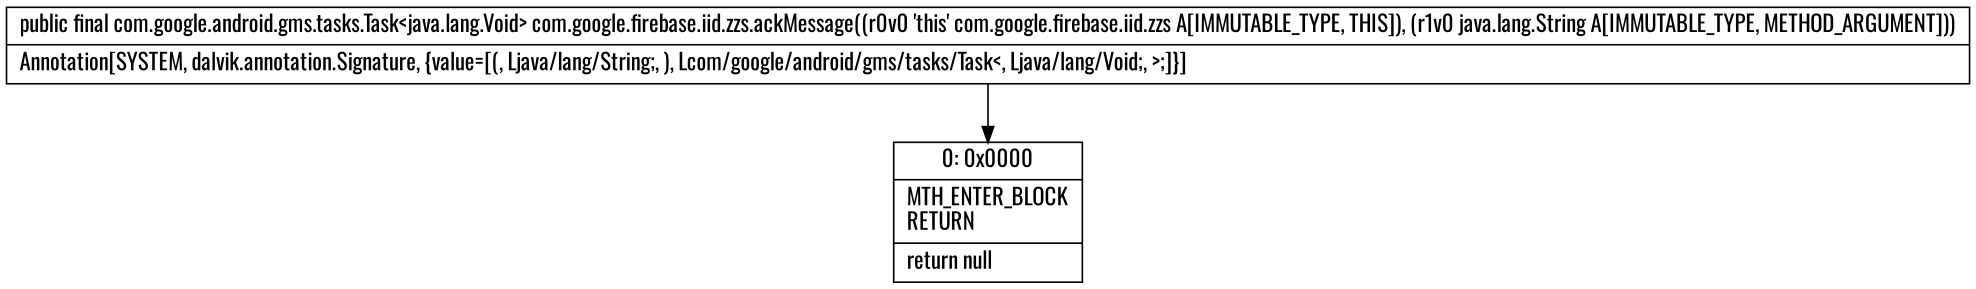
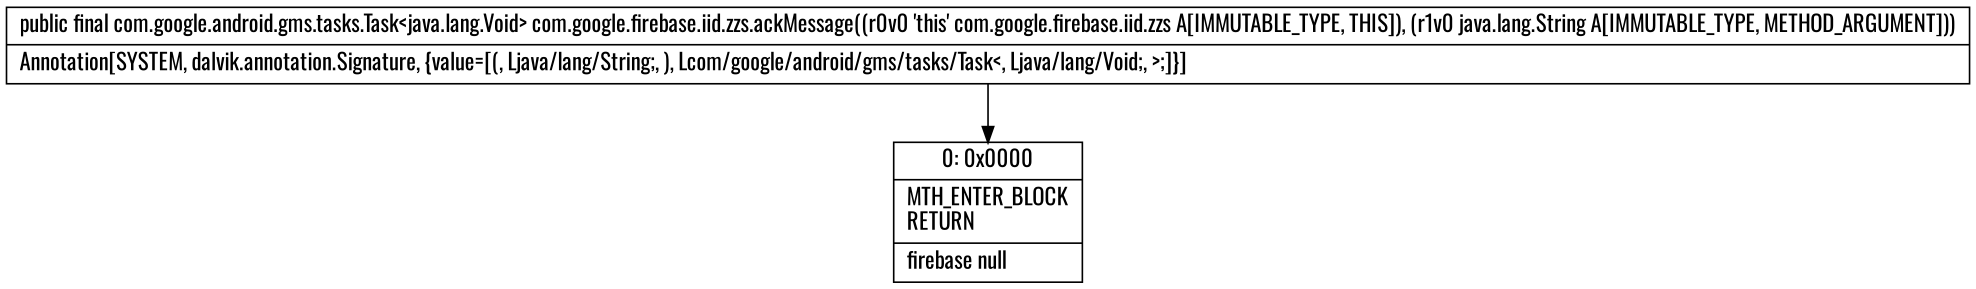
node "0: 0x0000": text "return null" -> "firebase null"
